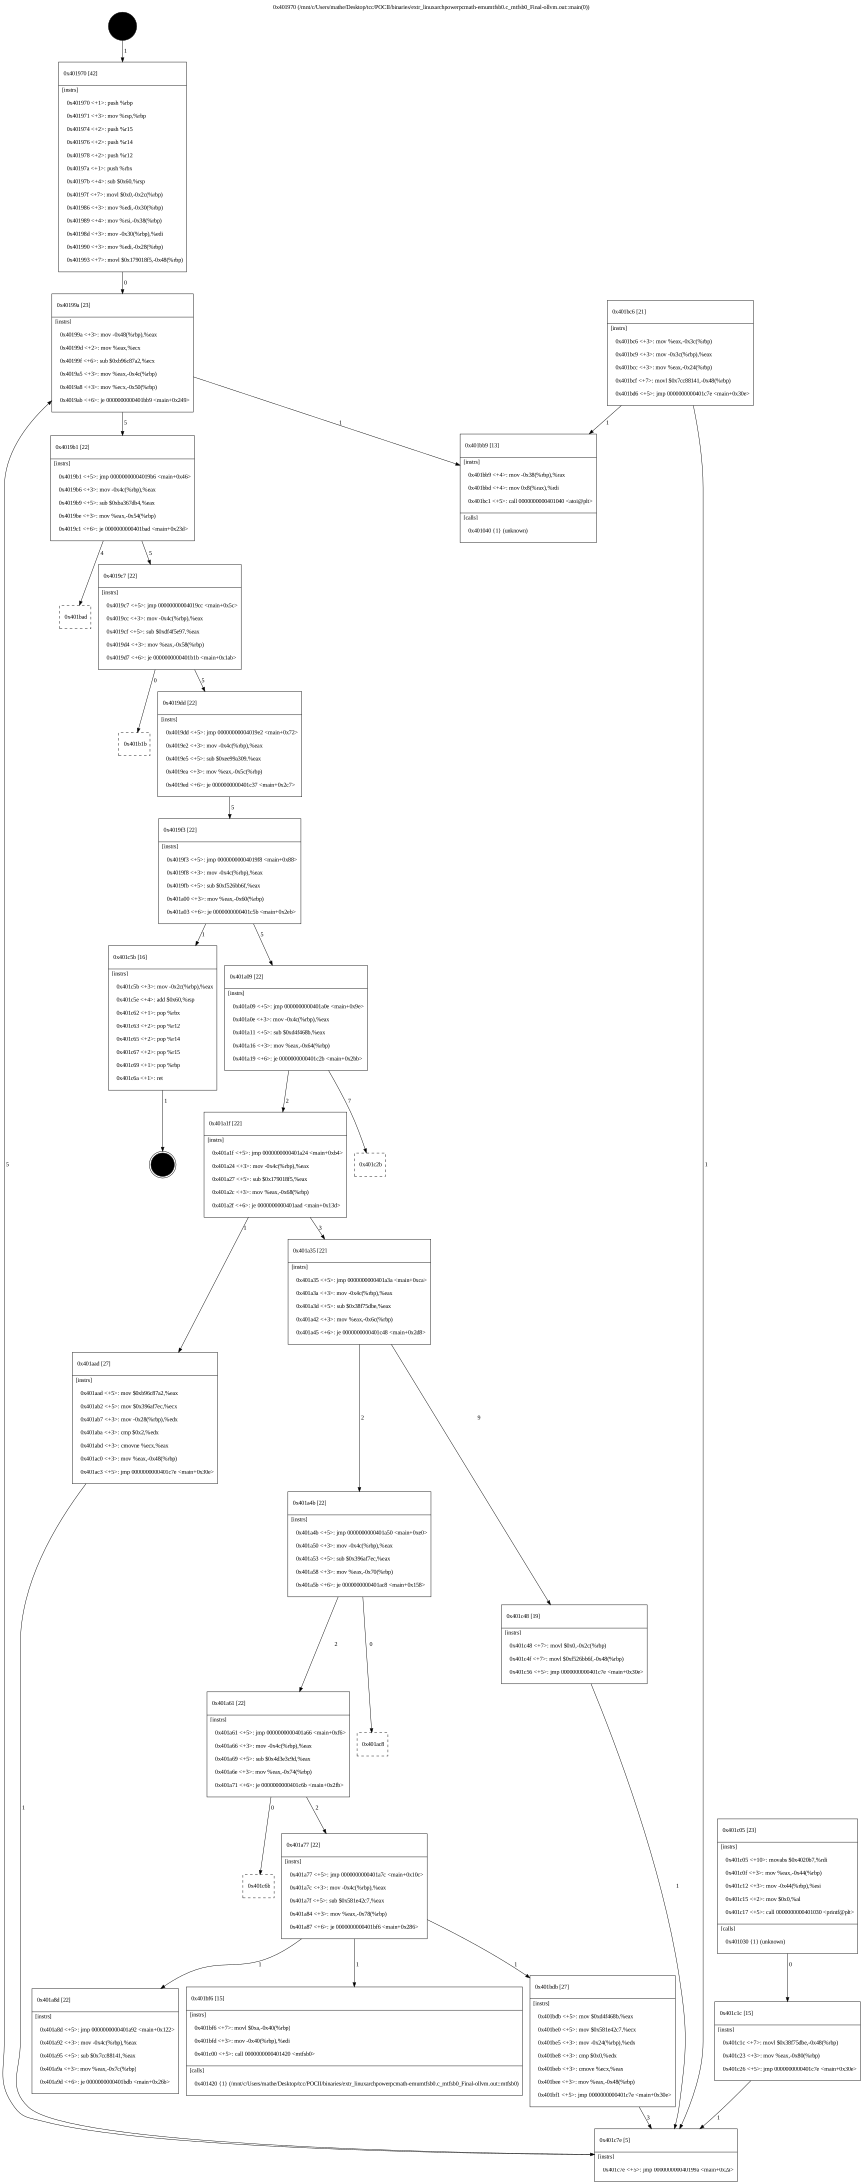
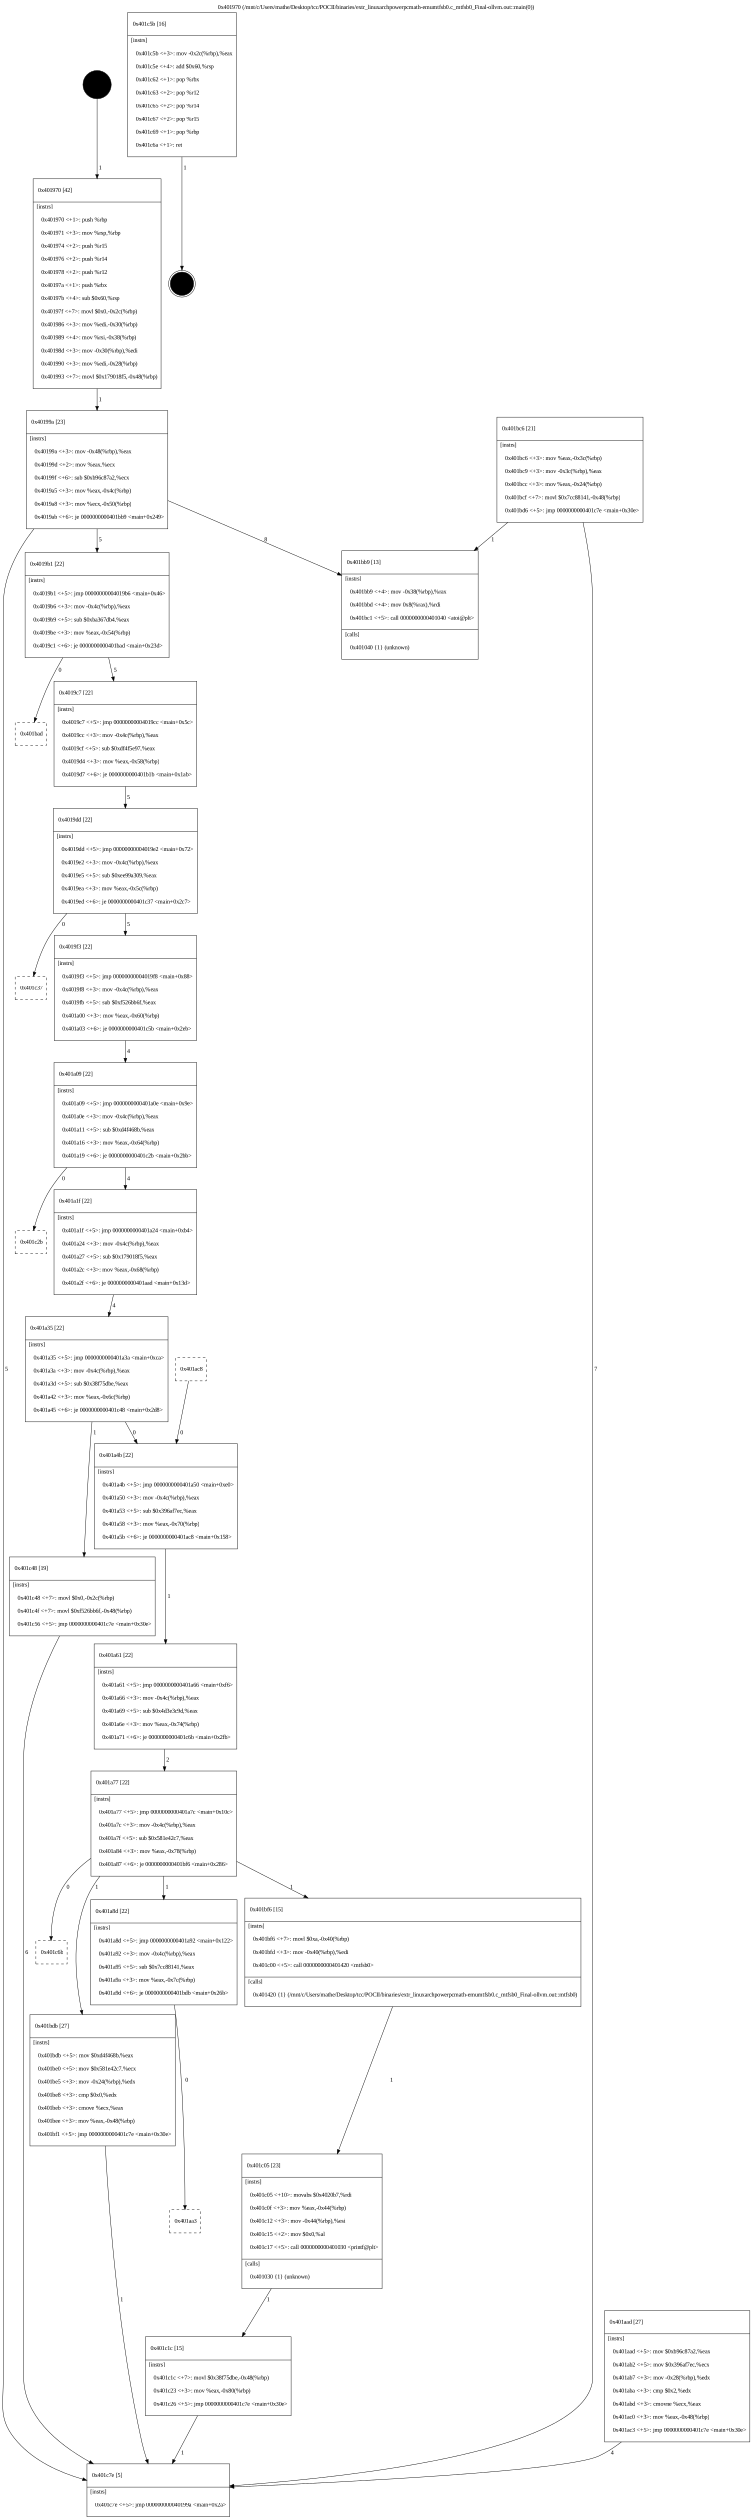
edge "0x401970 [42]" -> "0x40199a [23]": label " 0" -> " 1"
edge "0x40199a [23]" -> "0x401bb9 [13]": label " 1" -> " 8"
edge "0x4019b1 [22]" -> "0x401bad": label " 4" -> " 0"
node "0x401b1b": removed
edge "0x4019f3 [22]" -> "0x401c5b [16]": removed, label "1"
edge "0x4019f3 [22]" -> "0x401a09 [22]": label " 5" -> " 4"
node "0x401c37": added
edge "0x401a09 [22]" -> "0x401a1f [22]": label " 2" -> " 4"
edge "0x401a09 [22]" -> "0x401c2b": label " 7" -> " 0"
edge "0x401bc6 [21]" -> "0x401c7e [5]": label " 1" -> " 7"
edge "0x401a1f [22]" -> "0x401a35 [22]": label " 3" -> " 4"
edge "0x401a1f [22]" -> "0x401aad [27]": removed, label "1"
edge "0x401a35 [22]" -> "0x401a4b [22]": label " 2" -> " 0"
edge "0x401a35 [22]" -> "0x401c48 [19]": label " 9" -> " 1"
edge "0x401c7e [5]" -> "0x40199a [23]": reversed
edge "0x401a4b [22]" -> "0x401a61 [22]": label " 2" -> " 1"
edge "0x401a4b [22]" -> "0x401ac8": reversed
edge "0x401aad [27]" -> "0x401c7e [5]": label " 1" -> " 4"
edge "0x401a61 [22]" -> "0x401c6b": now "0x401a77 [22]" -> "0x401c6b"
edge "0x401c48 [19]" -> "0x401c7e [5]": label " 1" -> " 6"
edge "0x401c05 [23]" -> "0x401c1c [15]": label " 0" -> " 1"
edge "0x401bf6 [15]" -> "0x401c05 [23]": added, label "1"
edge "0x401bdb [27]" -> "0x401c7e [5]": label " 3" -> " 1"
node "0x401aa3": added
